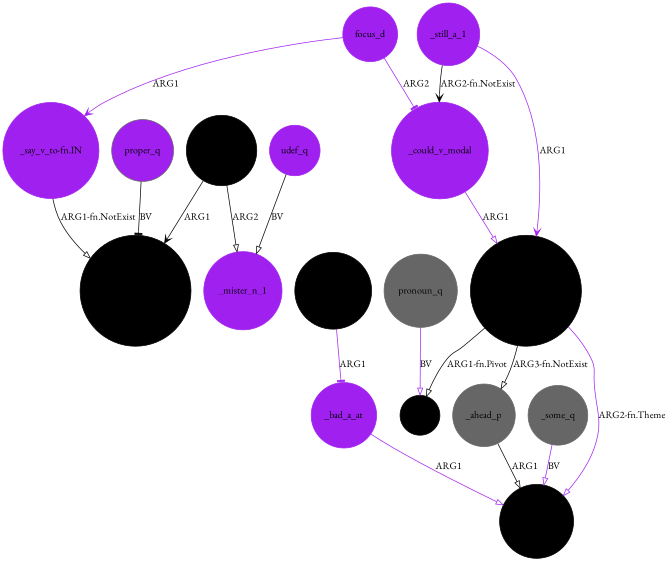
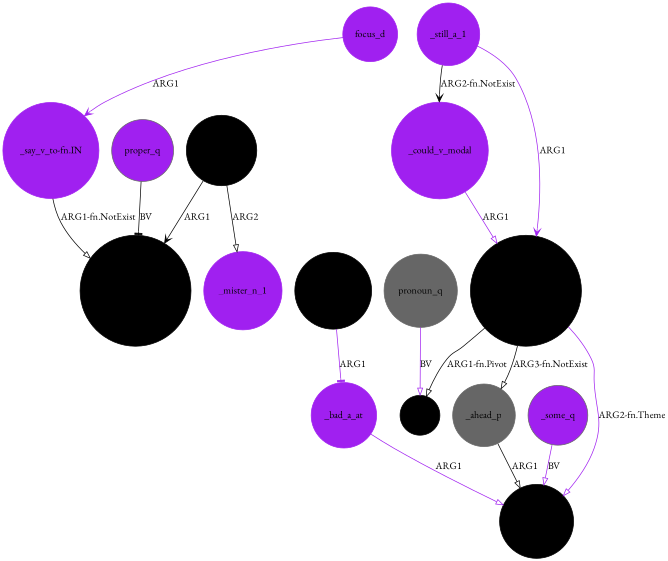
edge "focus_d" -> "_could_v_modal": removed, label "ARG2"
node "udef_q": removed
node "_some_q": fillcolor gray40 -> purple
